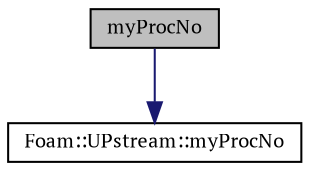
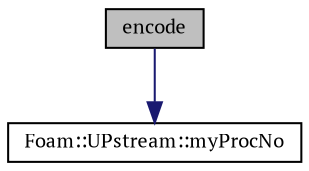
node "myProcNo": label "myProcNo" -> "encode"
